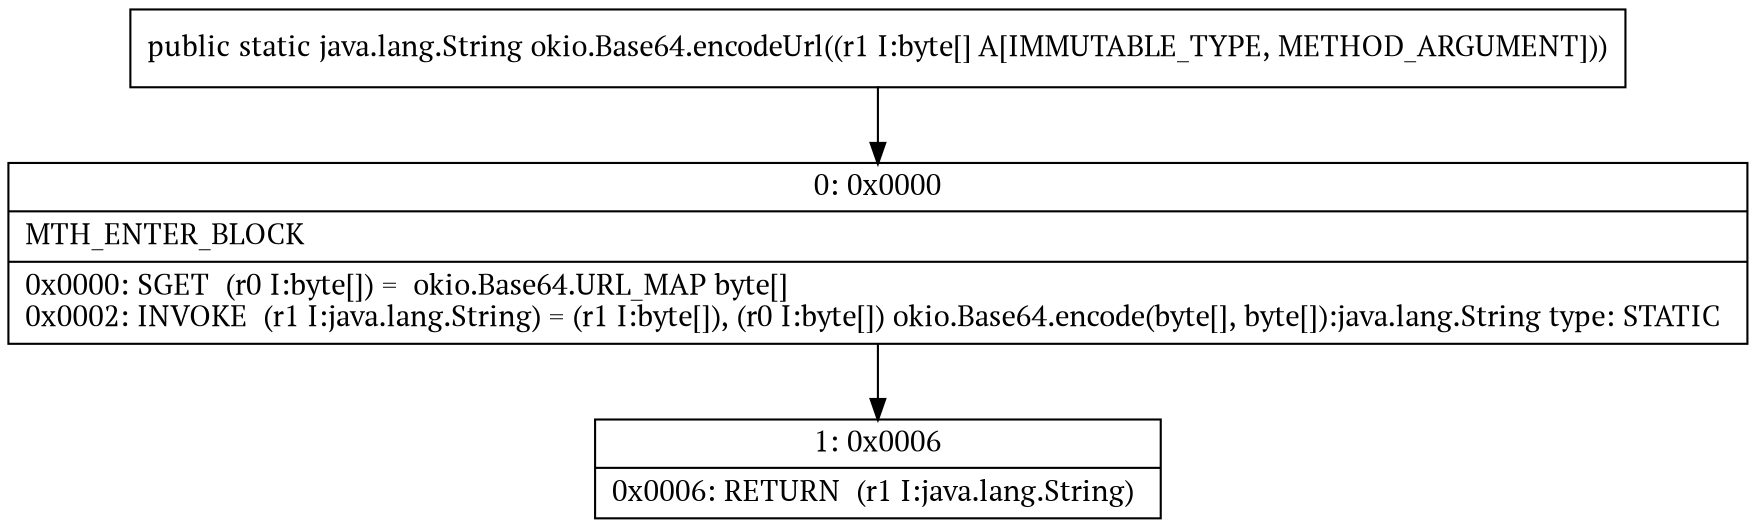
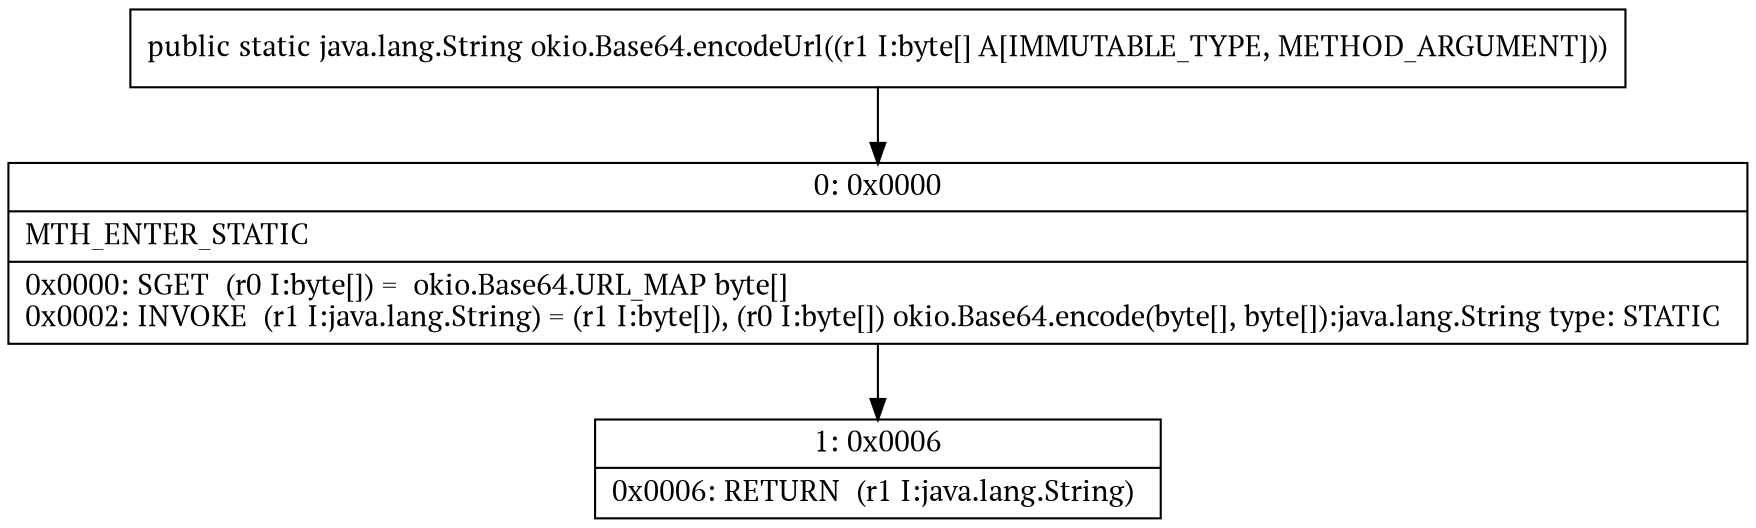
node "0: 0x0000": text "MTH_ENTER_BLOCK" -> "MTH_ENTER_STATIC"
